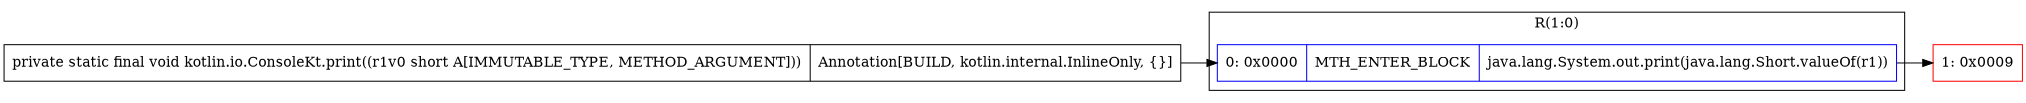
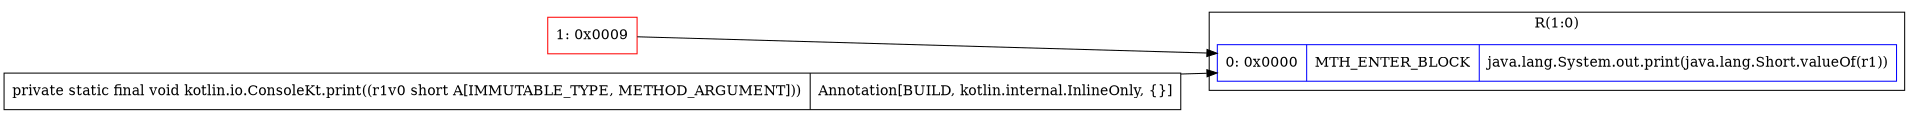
edge "0: 0x0000" -> "1: 0x0009": reversed
